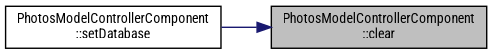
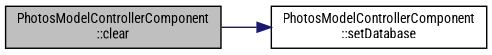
edge "PhotosModelControllerComponent ::setDatabase" -> "PhotosModelControllerComponent ::clear": reversed
